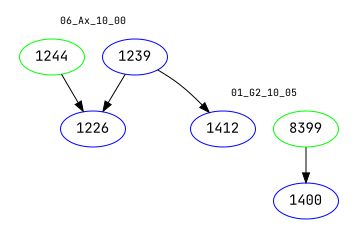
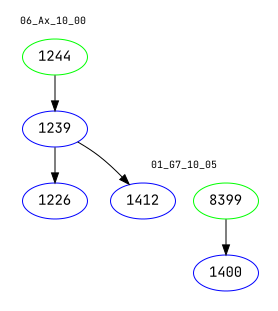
edge "1244" -> "1226": now "1244" -> "1239"
cluster "01_G2_10_05": label "01_G2_10_05" -> "01_G7_10_05"
